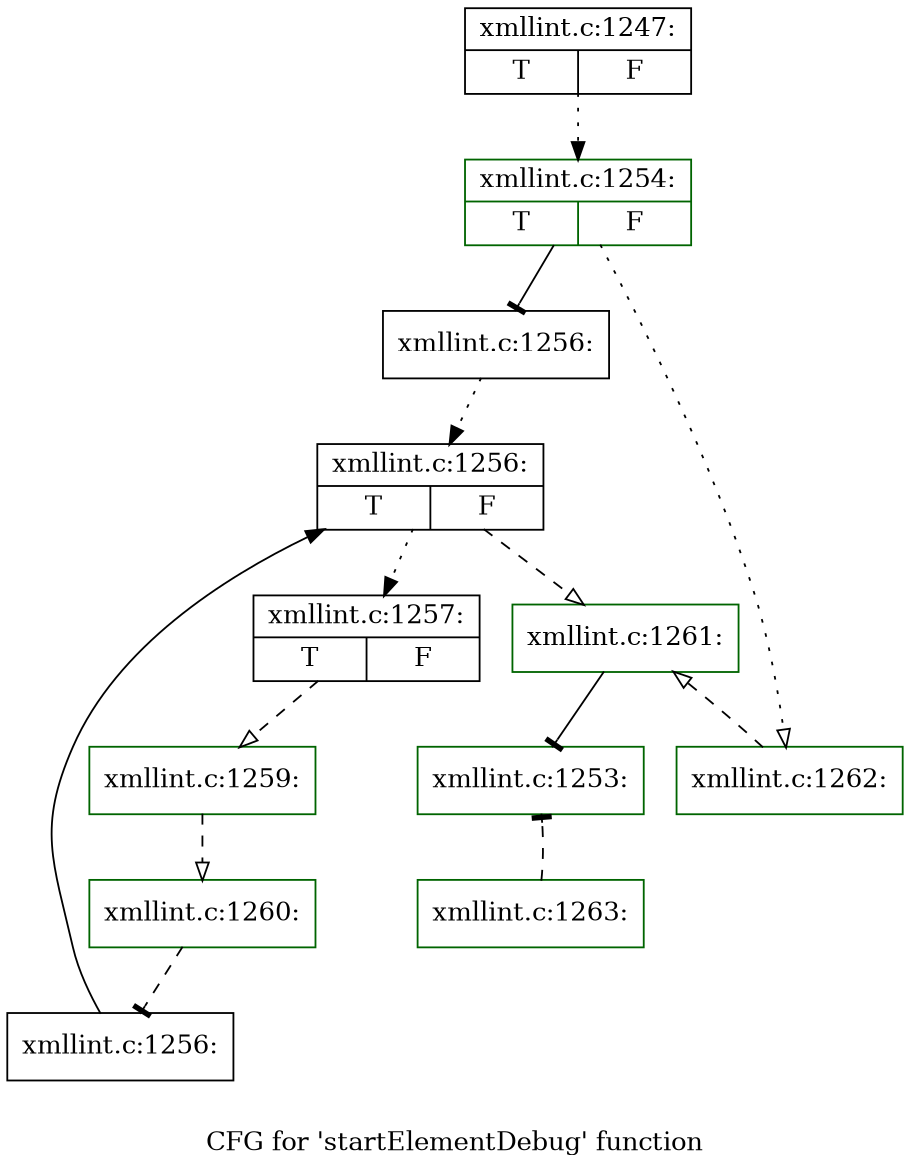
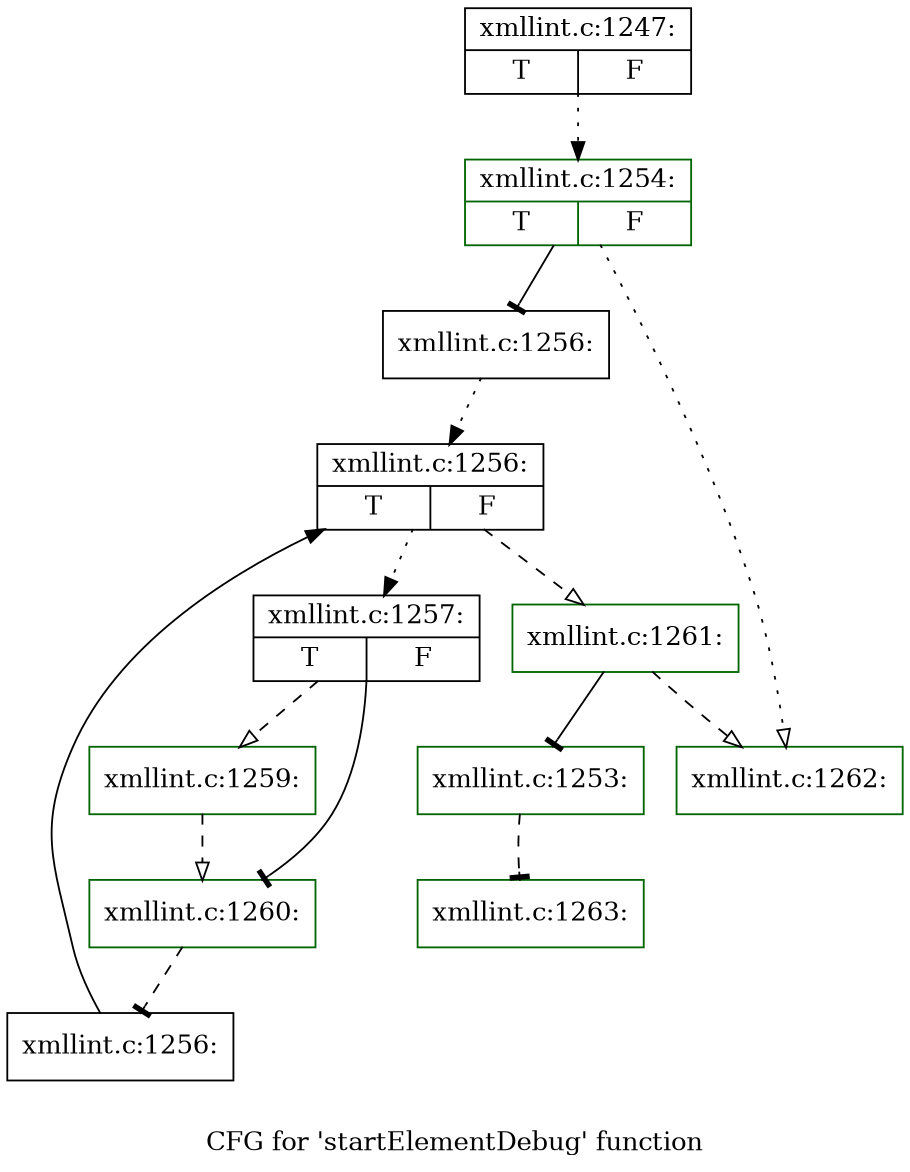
edge "xmllint.c:1262:" -> "xmllint.c:1261:": reversed
edge "xmllint.c:1257:" -> "xmllint.c:1260:": added
edge "xmllint.c:1263:" -> "xmllint.c:1253:": reversed
